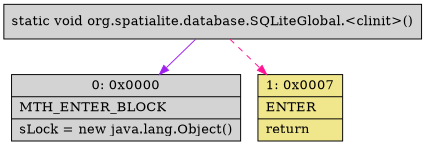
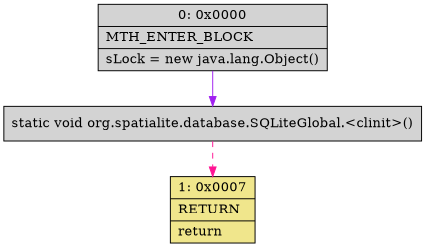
edge "static void org.spatialite.database.SQLiteGlobal.<clinit>()" -> "0: 0x0000": reversed
node "1: 0x0007": text "ENTER" -> "RETURN"
